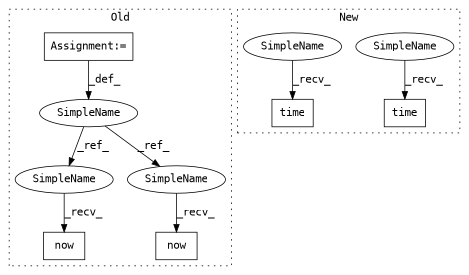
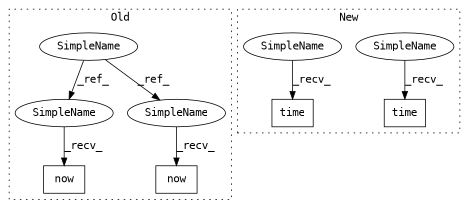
node "Assignment:=": removed
